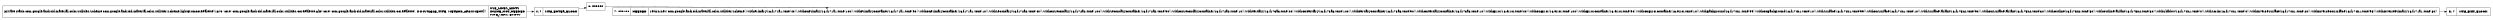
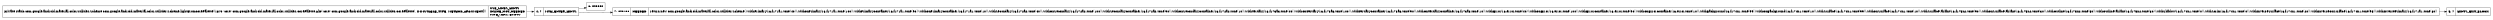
edge "6: 0x0000" -> "7: 0x013c": now "4: ?" -> "7: 0x013c"
node "4: ?": text "MTH_ENTER_BLOCK" -> "MTH_ENTER_HINTS"
node "5: ?": text "MTH_EXIT_BLOCK" -> "HINTS_EXIT_BLOCK"
